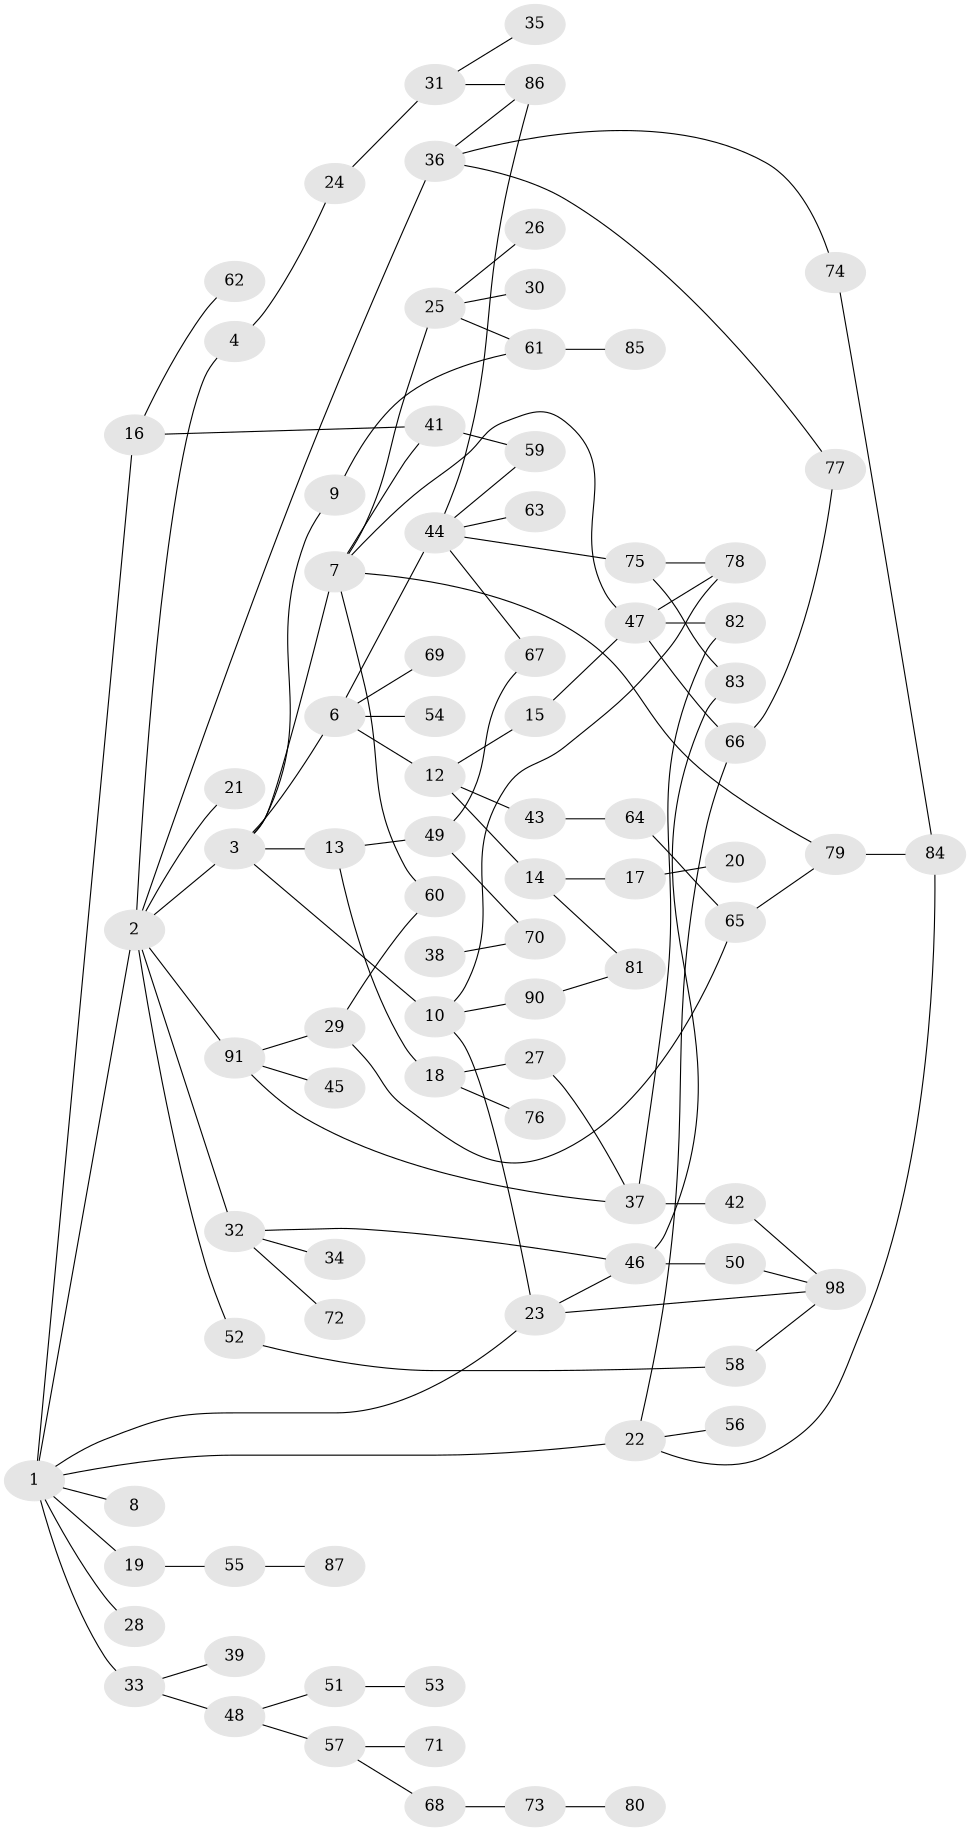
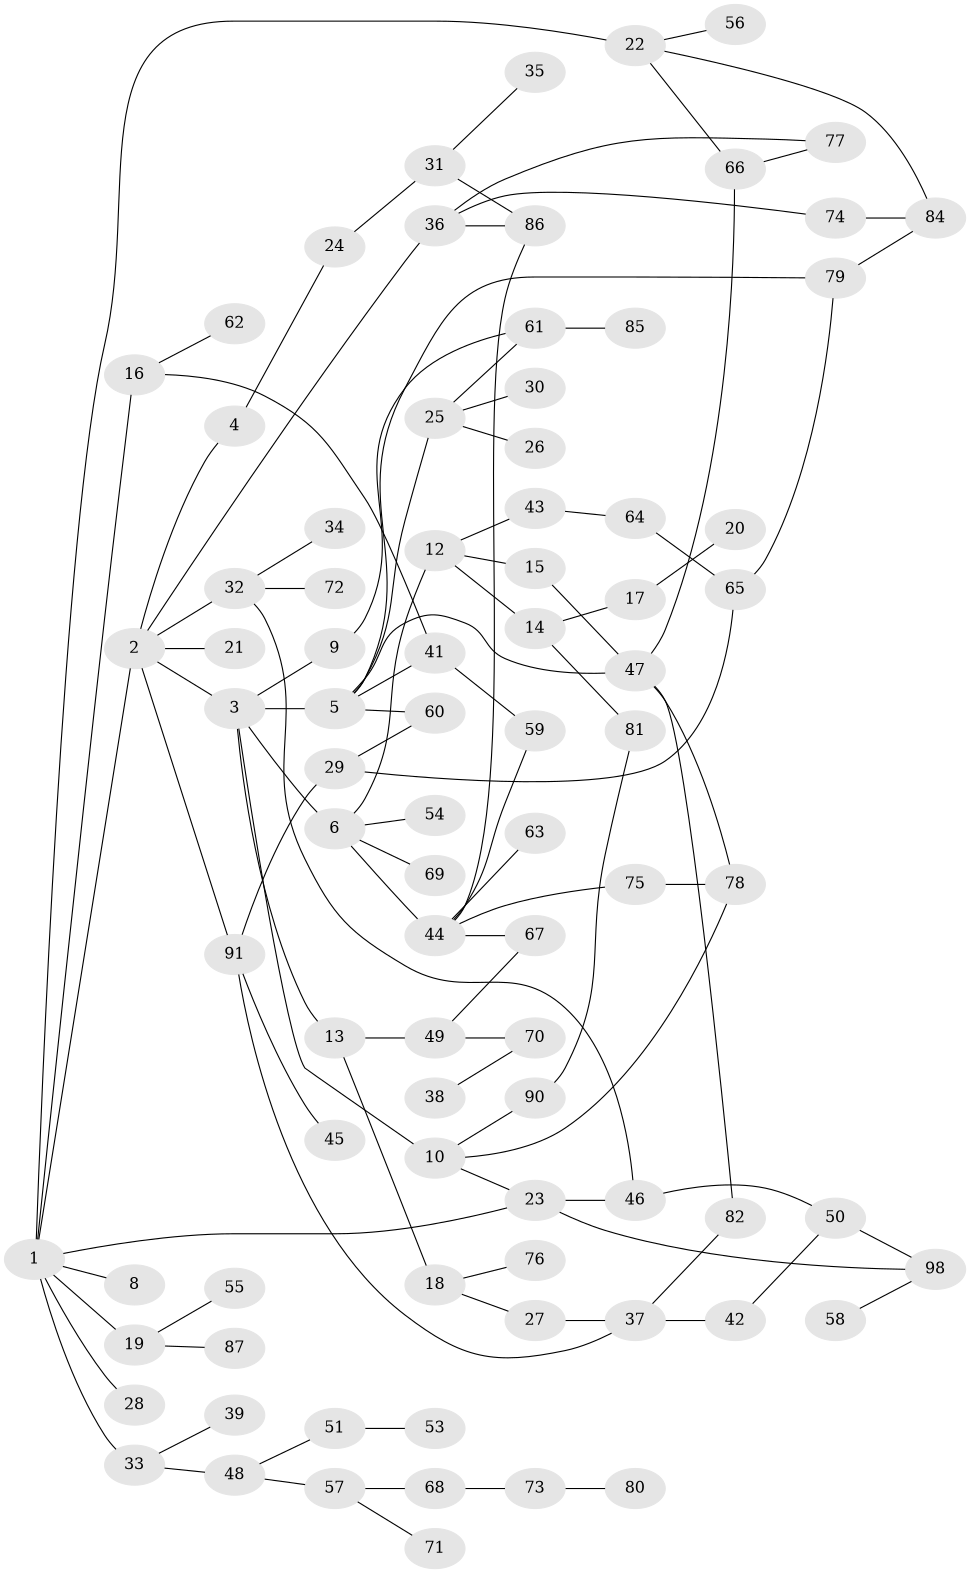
node "7": label "7" -> "5"
node "83": removed
edge "42" -- "98": now "42" -- "50"
node "52": removed
edge "55" -- "87": now "19" -- "87"
